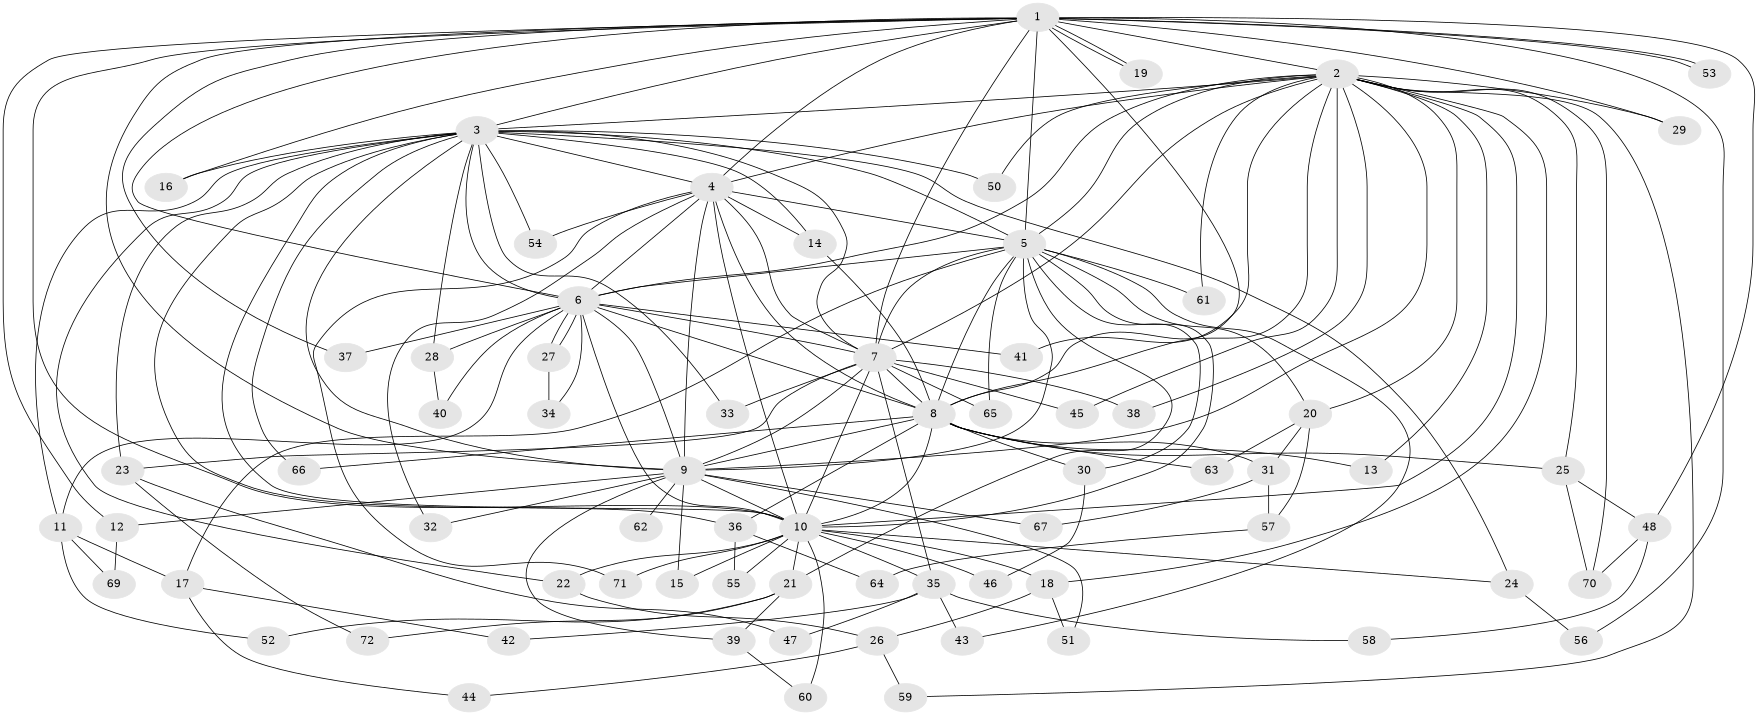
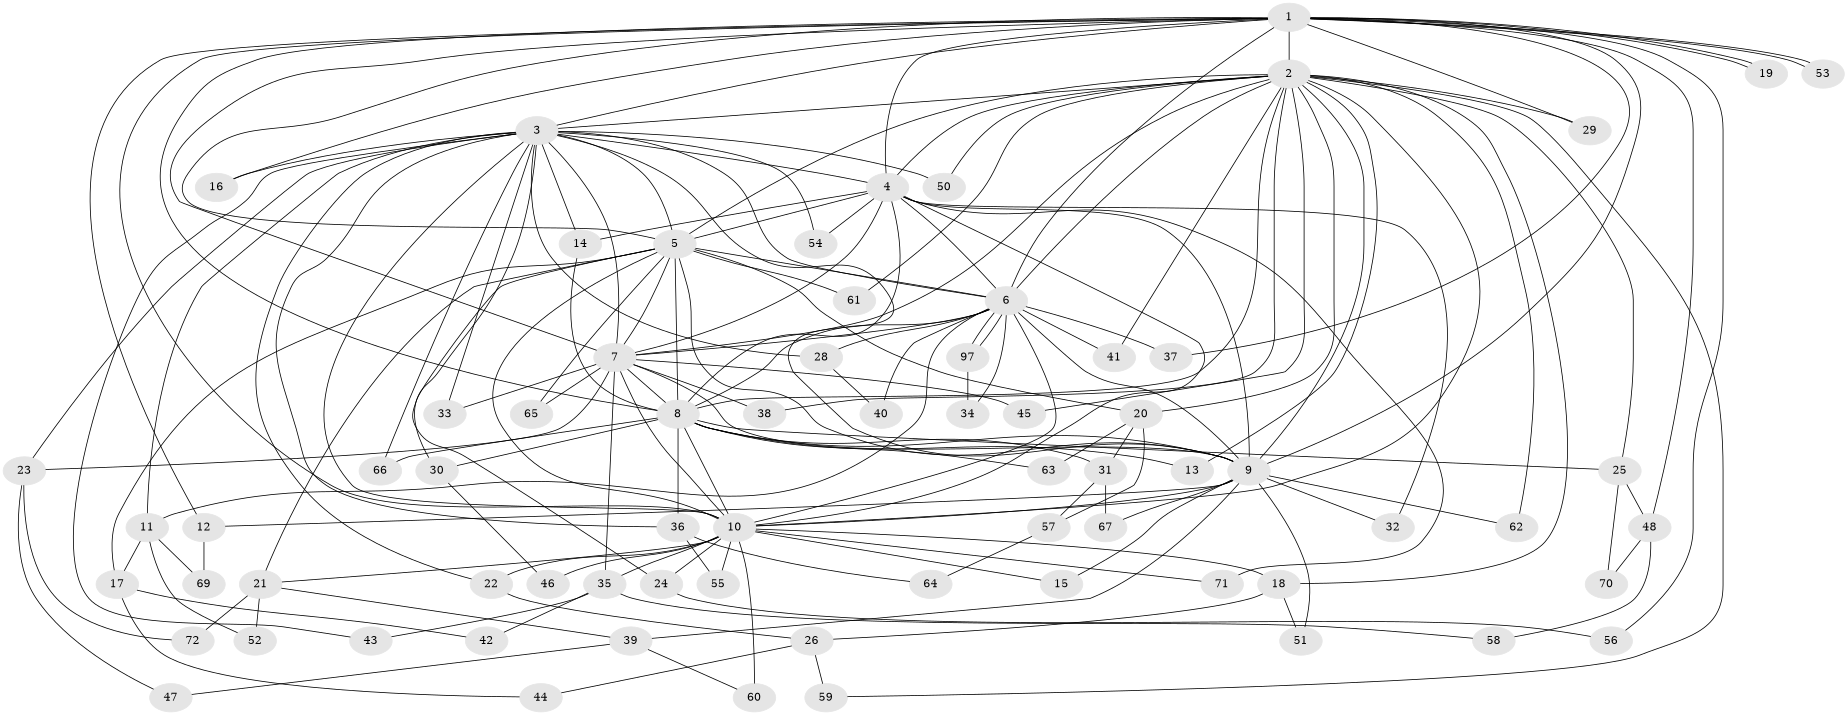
edge "2" -- "70": now "2" -- "62"
node "27": label "27" -> "97"
edge "5" -- "43": now "3" -- "43"
edge "35" -- "47": now "39" -- "47"
